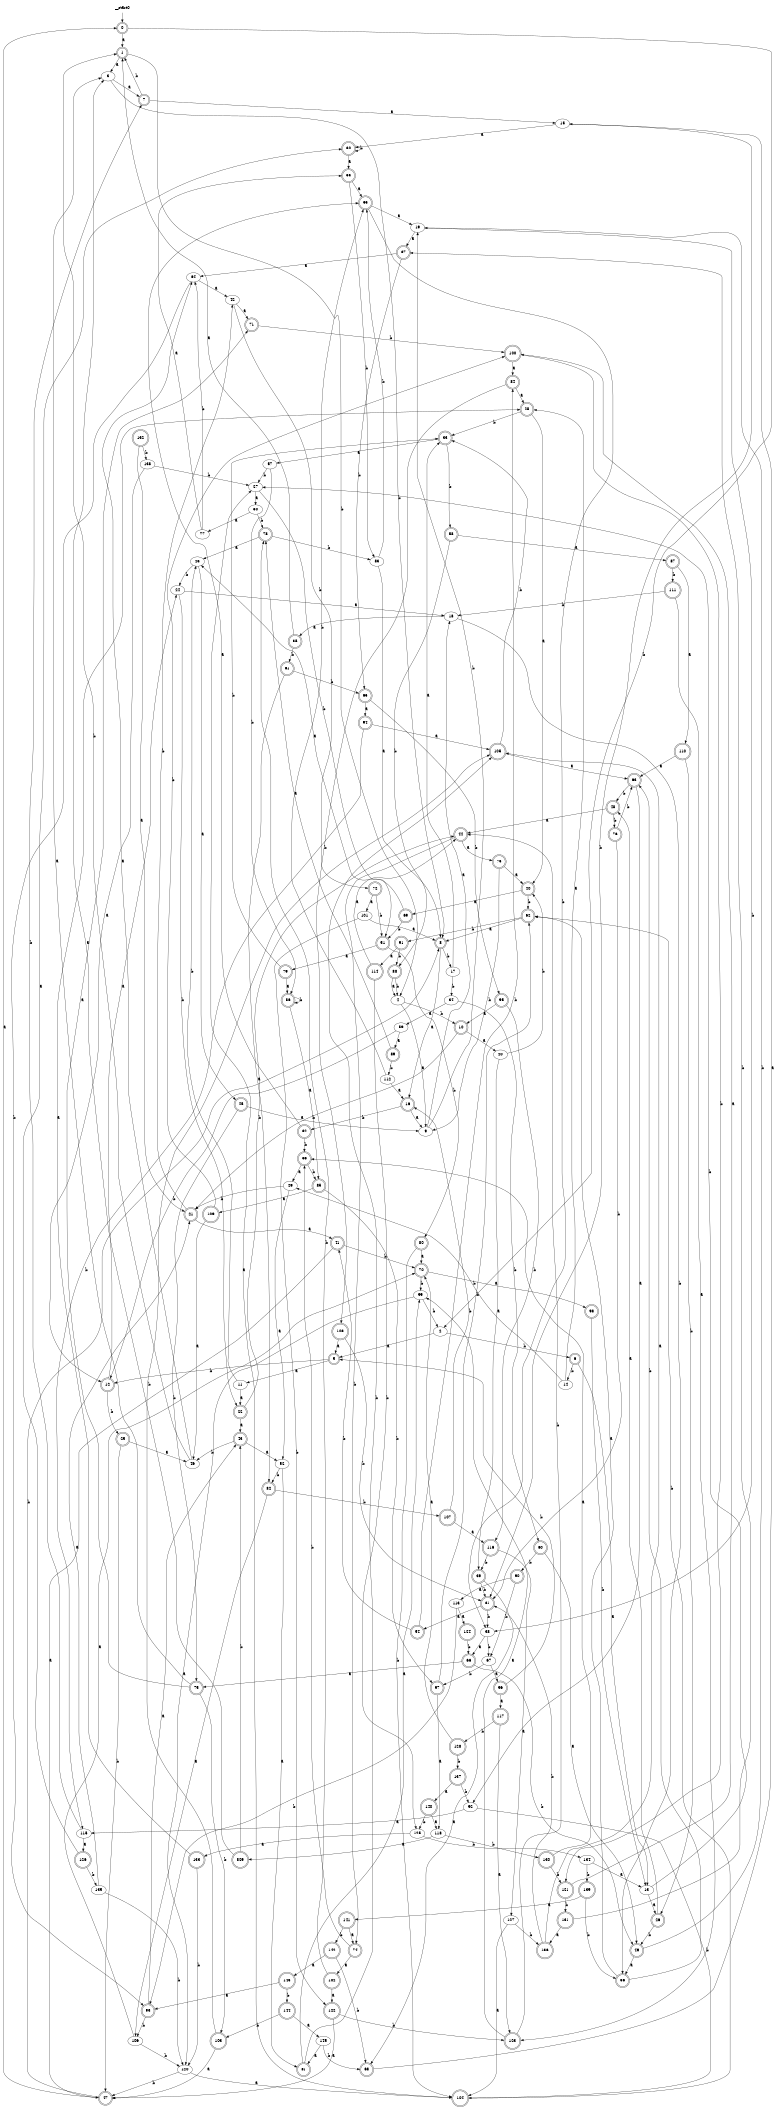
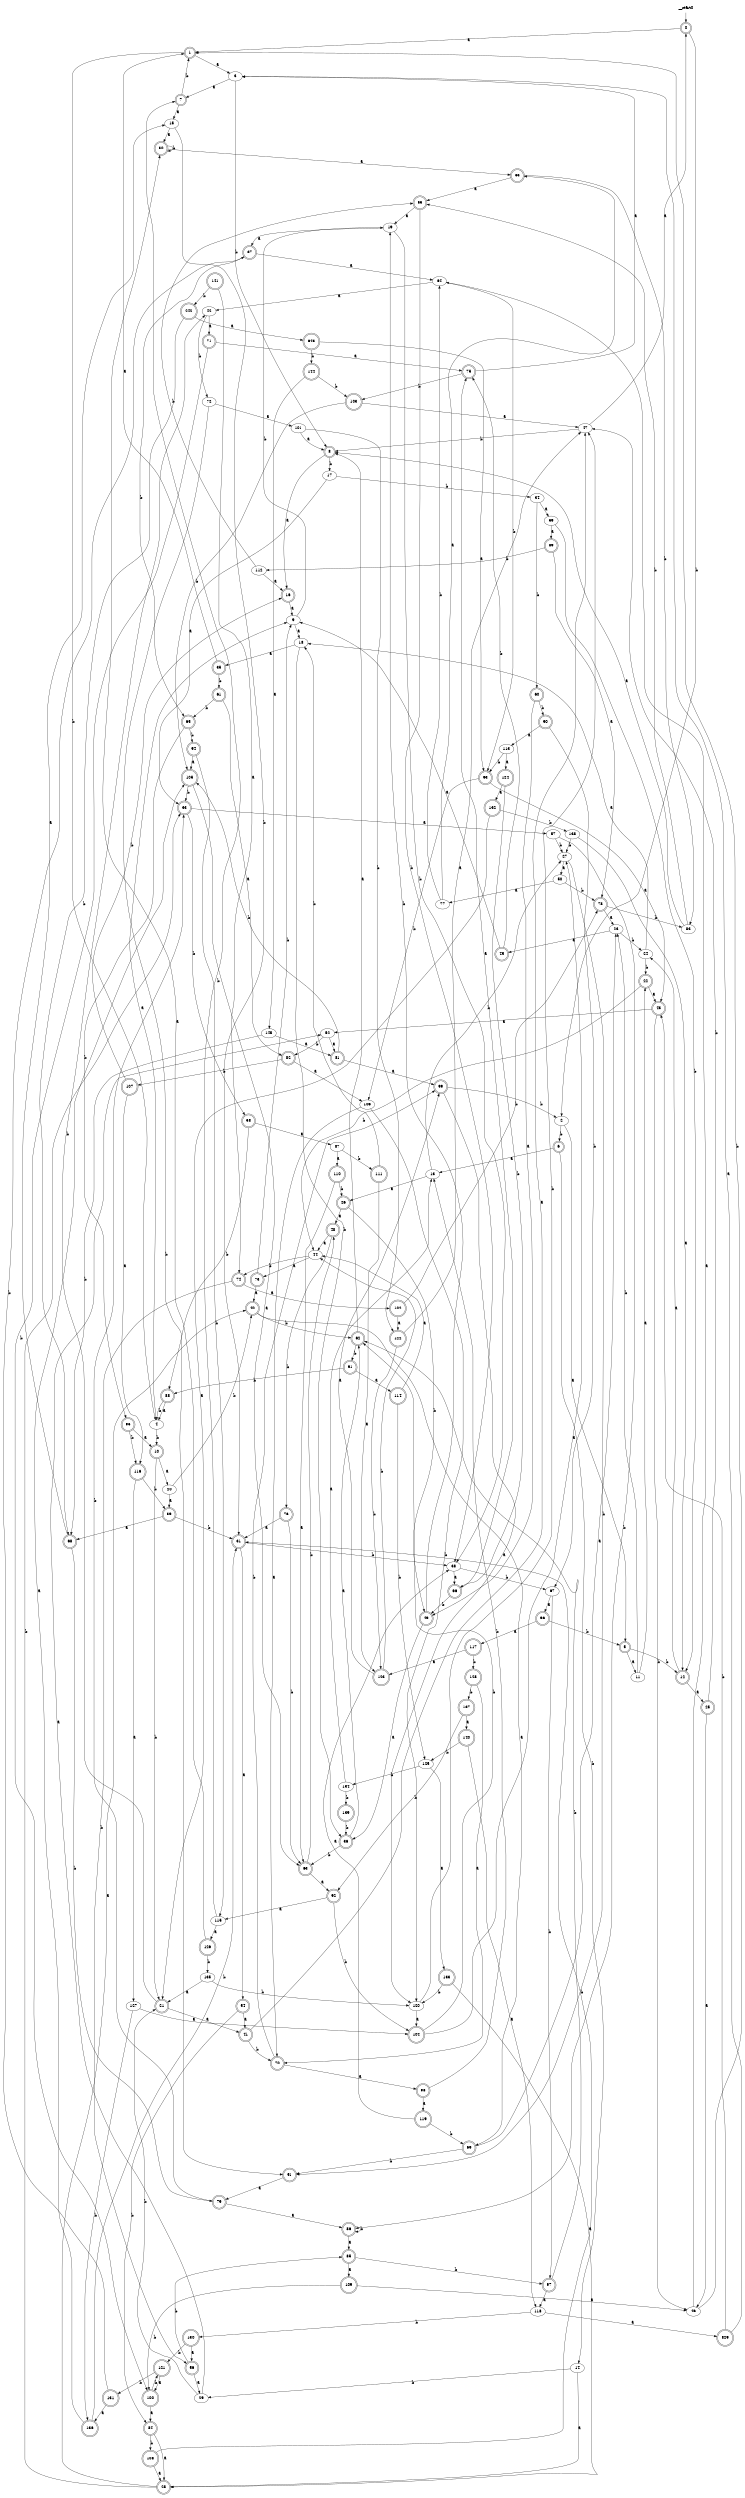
node "87": shape doublecircle -> ellipse
edge "65" -> "94": label "a" -> "b"
edge "124" -> "132": added, label "a"
node "44": shape doublecircle -> ellipse
node "72": shape doublecircle -> ellipse
edge "75" -> "71": reversed
node "32": removed
edge "76" -> "31": label "b" -> "a"
node "80": removed
node "99": shape ellipse -> doublecircle
edge "108" -> "5": now "108" -> "28"
edge "12" -> "25": label "b" -> "a"
edge "54" -> "41": label "b" -> "a"
node "92": shape ellipse -> doublecircle
edge "68" -> "79": added, label "b"
edge "139" -> "141": removed, label "a"
node "142": label "142" -> "242"
node "143": label "143" -> "643"
node "47": shape doublecircle -> ellipse
node "119": added
